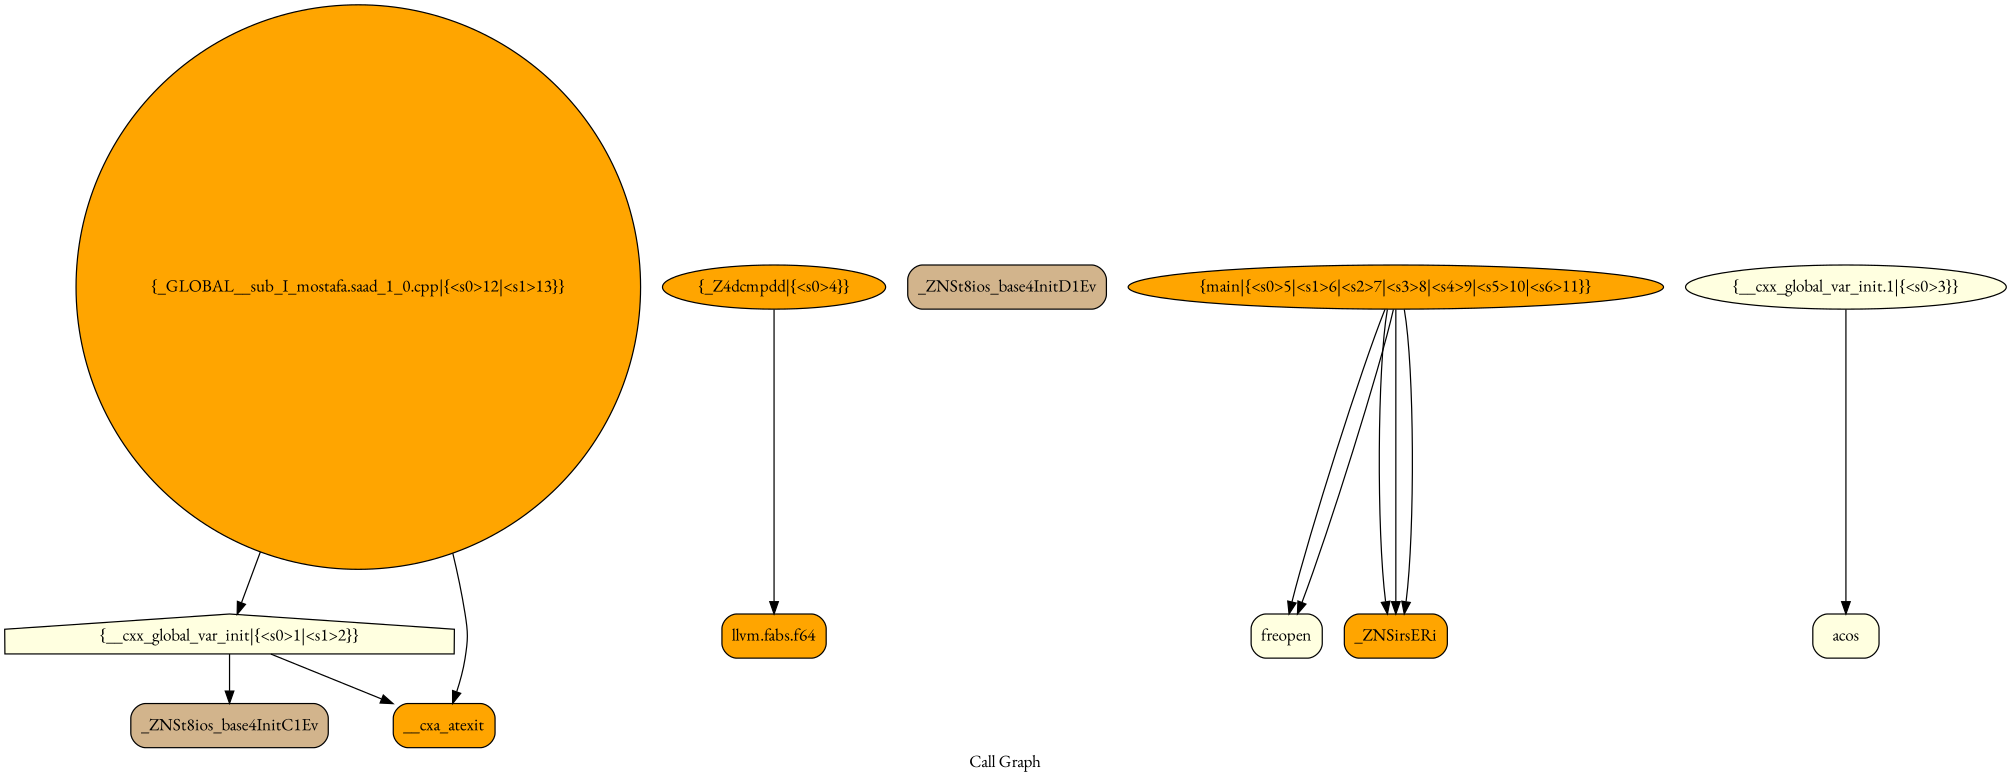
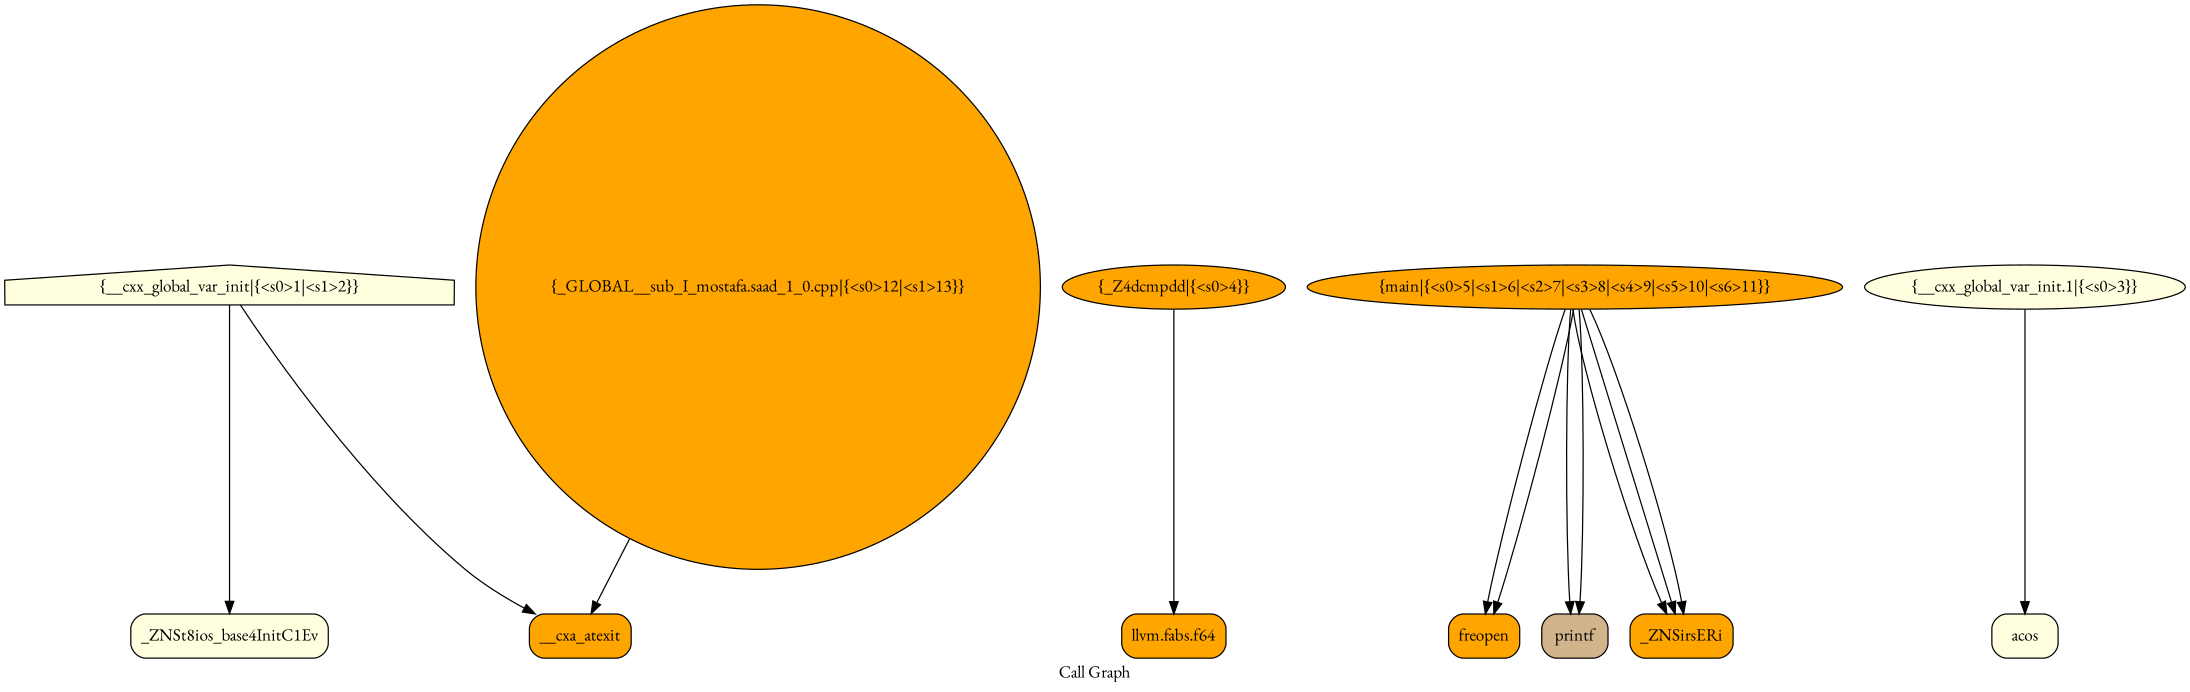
node "_ZNSt8ios_base4InitD1Ev": removed
edge "{_GLOBAL__sub_I_mostafa.saad_1_0.cpp|{<s0>12|<s1>13}}" -> "{__cxx_global_var_init|{<s0>1|<s1>2}}": removed
node "freopen": fillcolor lightyellow -> orange
node "printf": added
node "_ZNSt8ios_base4InitC1Ev": fillcolor tan -> lightyellow
